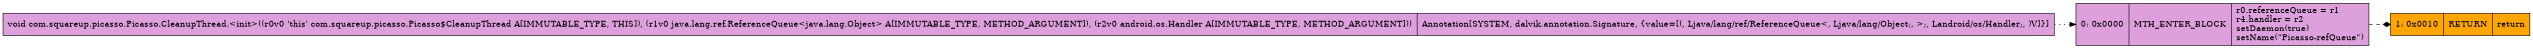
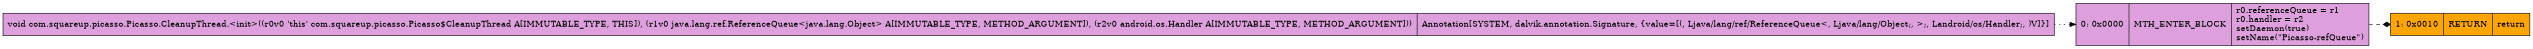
node "0: 0x0000": text "r4.handler = r2" -> "r0.handler = r2"
